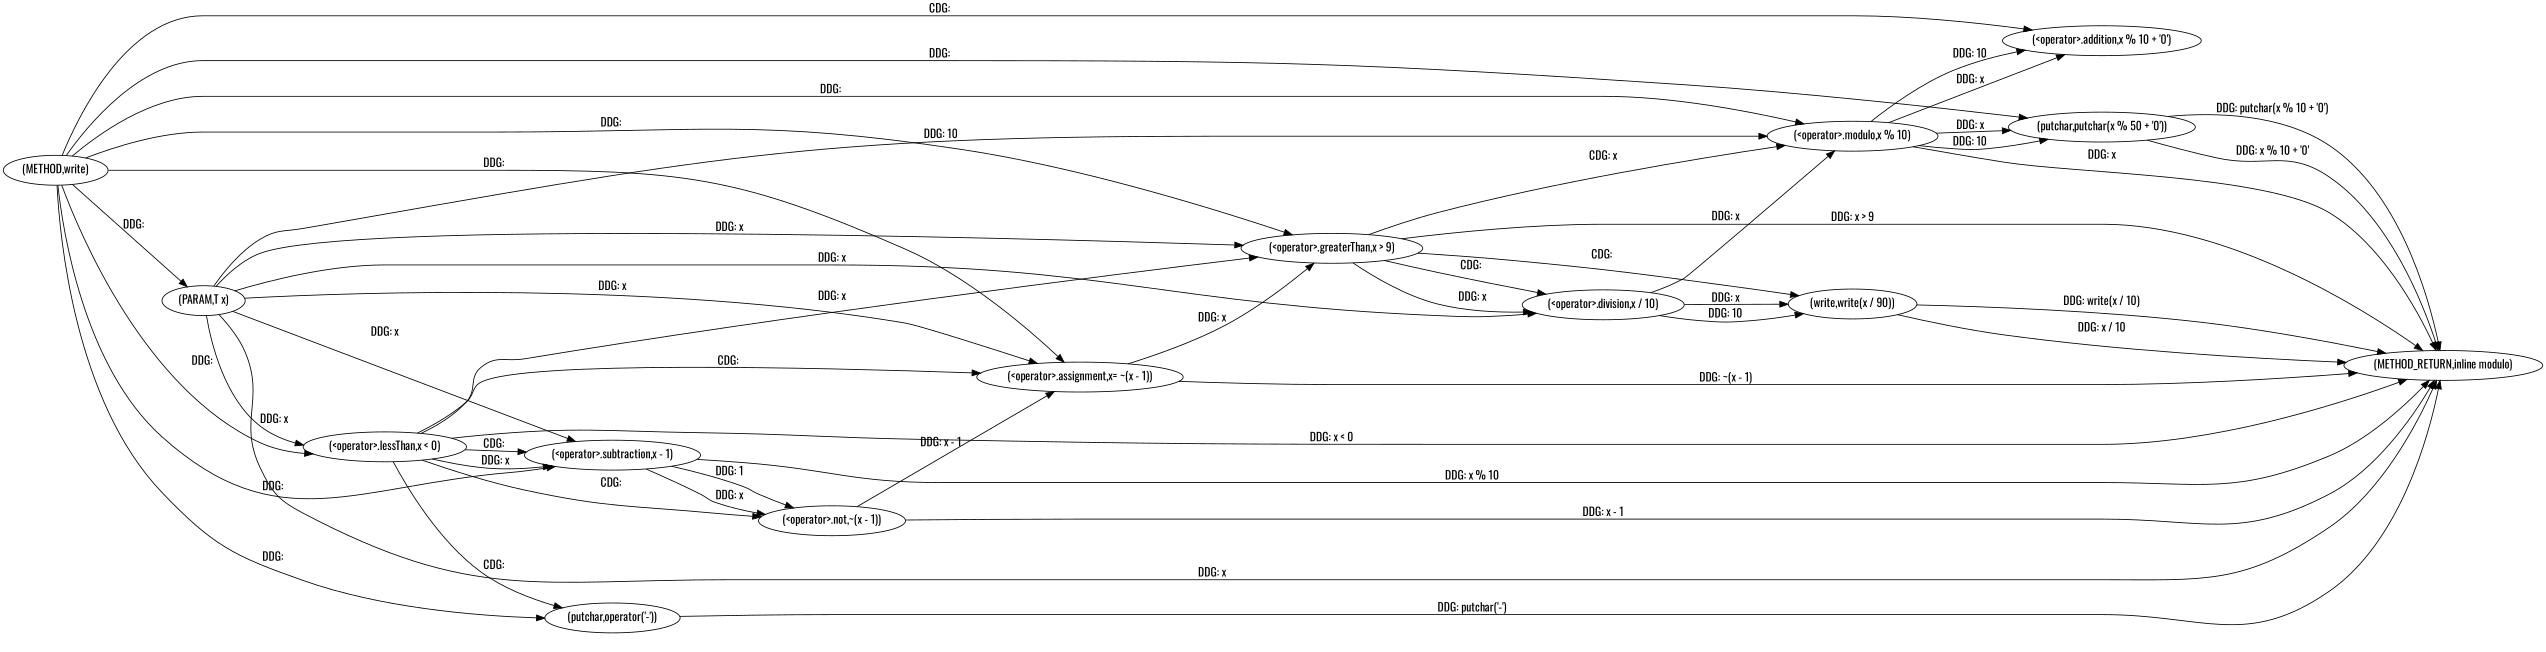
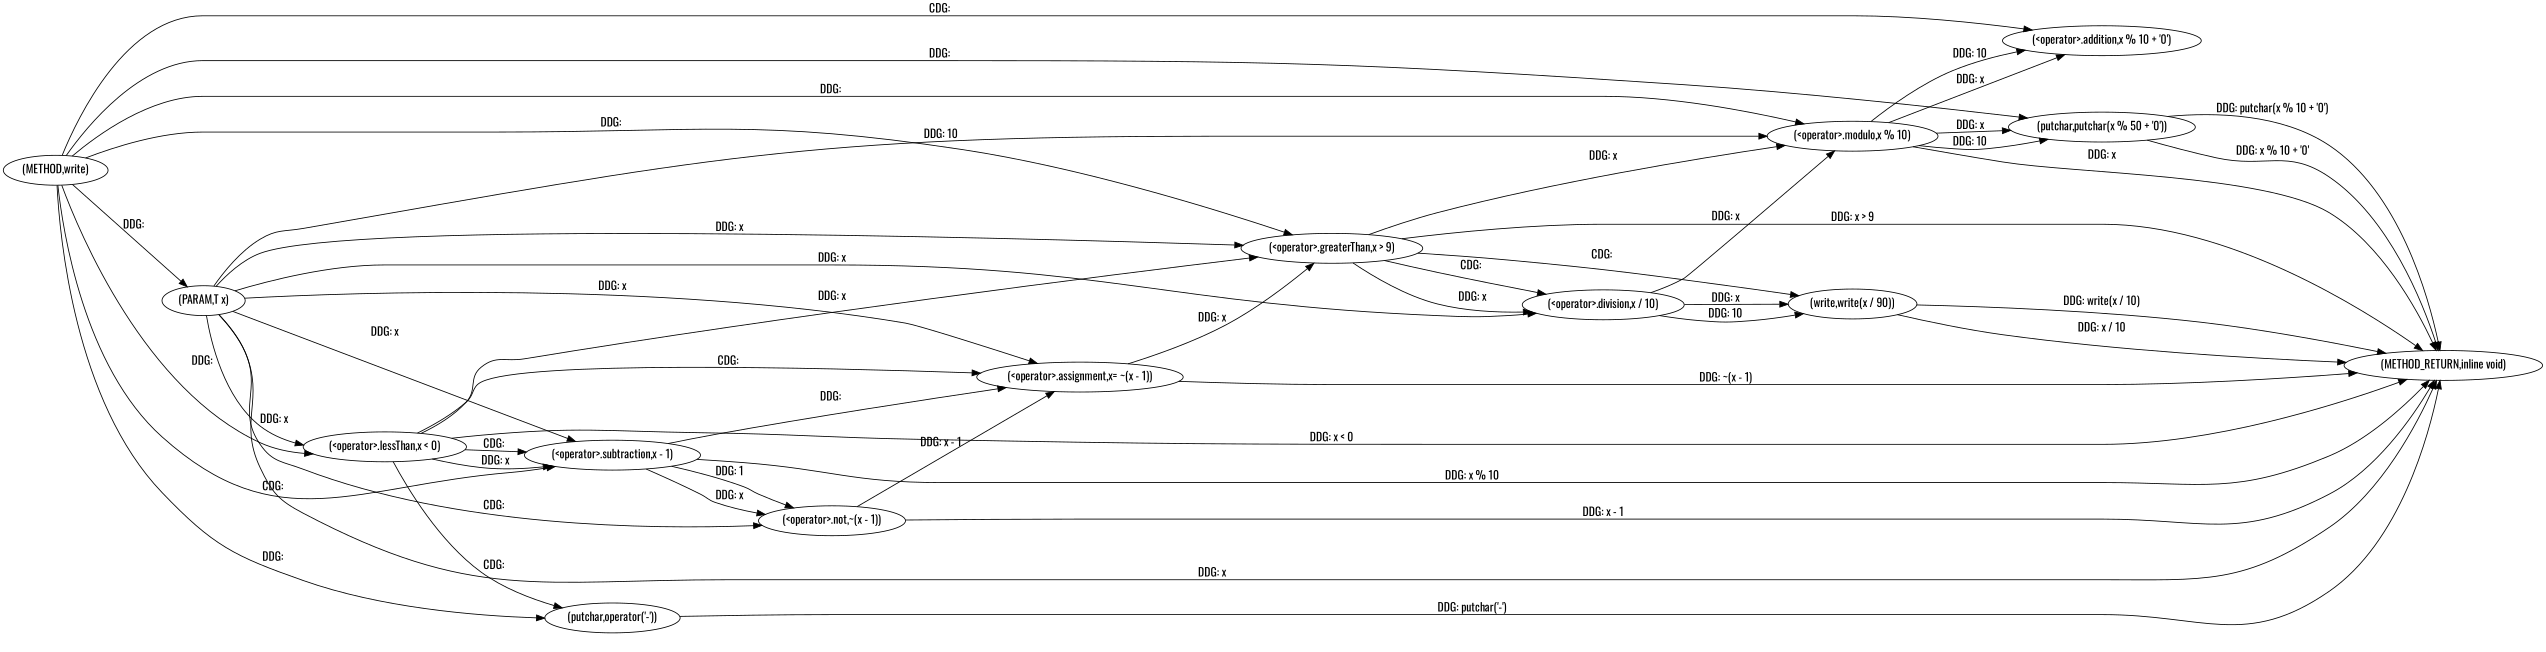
edge "(<operator>.greaterThan,x > 9)" -> "(<operator>.modulo,x % 10)": label "CDG: x" -> "DDG: x"
edge "(METHOD,write)" -> "(<operator>.assignment,x= ~(x - 1))": now "(<operator>.subtraction,x - 1)" -> "(<operator>.assignment,x= ~(x - 1))"
node "(METHOD_RETURN,inline modulo)": label "(METHOD_RETURN,inline modulo)" -> "(METHOD_RETURN,inline void)"
edge "(METHOD,write)" -> "(<operator>.subtraction,x - 1)": label "DDG: " -> "CDG: "
edge "(<operator>.lessThan,x < 0)" -> "(<operator>.not,~(x - 1))": now "(PARAM,T x)" -> "(<operator>.not,~(x - 1))"
